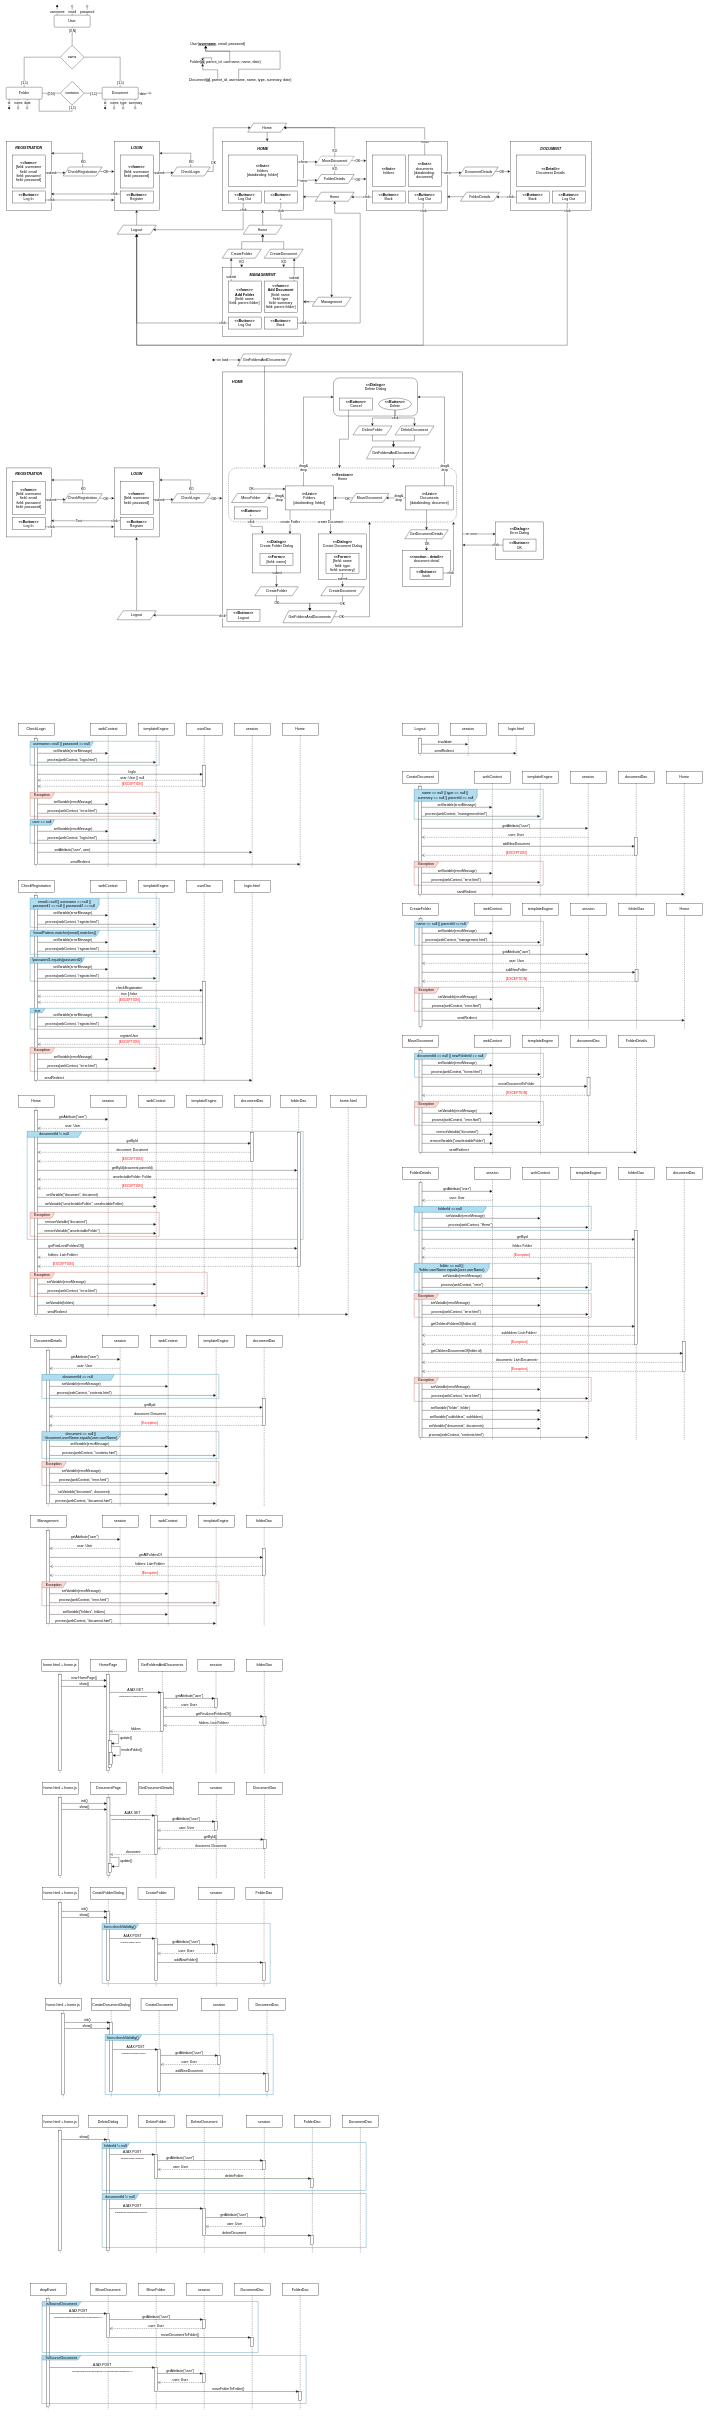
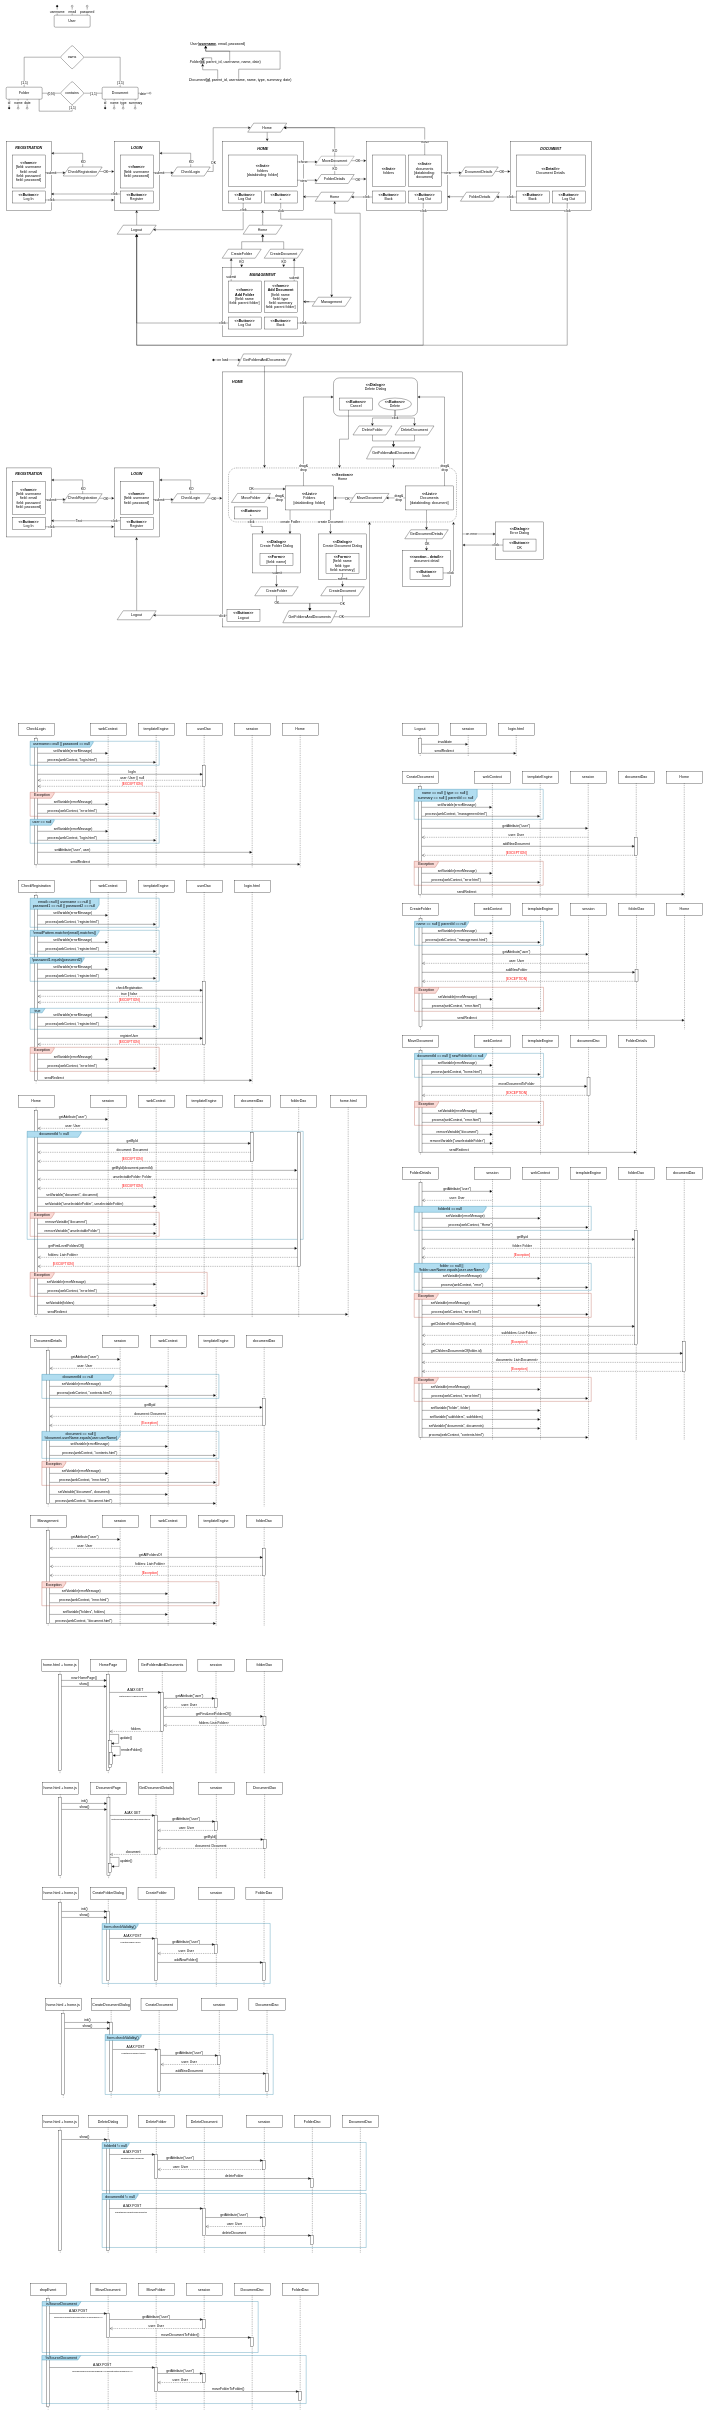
edge "User" -- "owns": removed, label "(0,N)"
